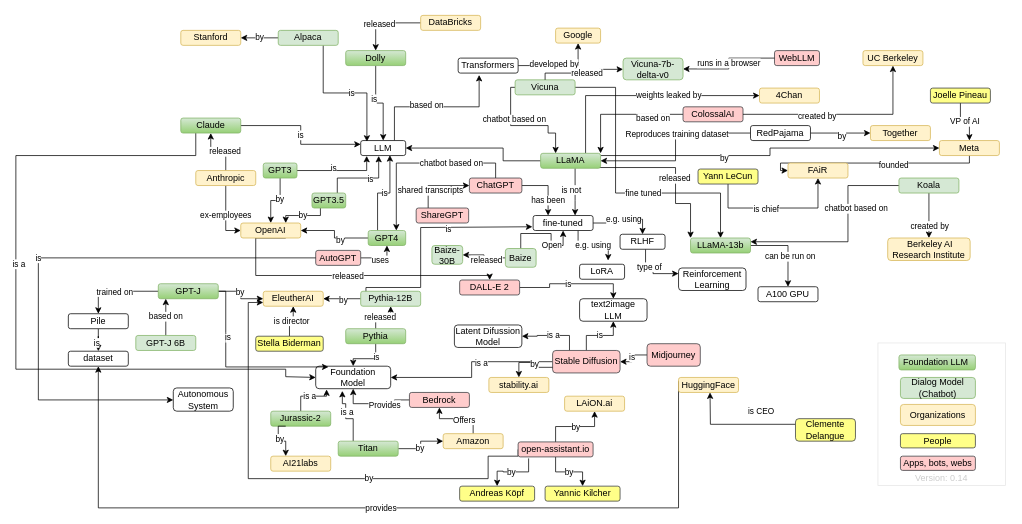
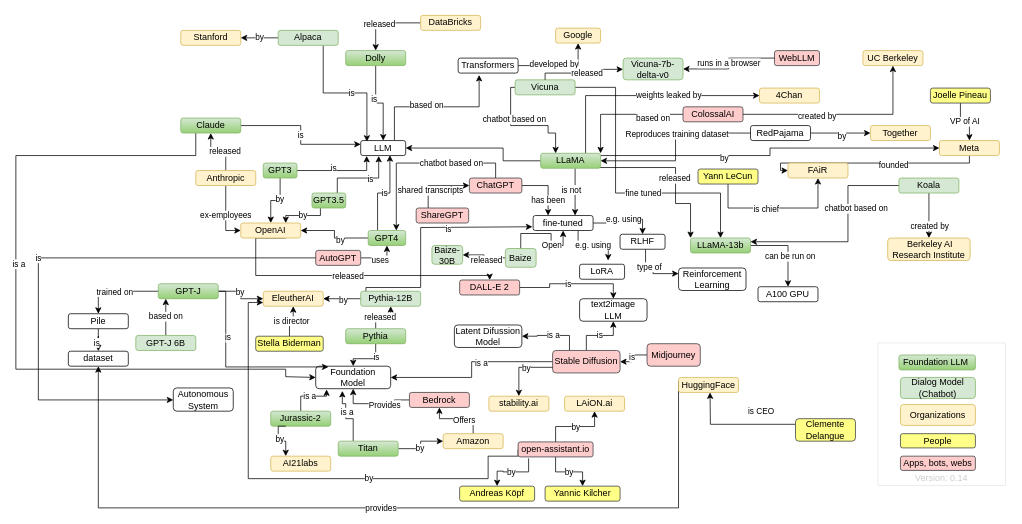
node "stability.ai": moved (519, 385) -> (519, 404)
